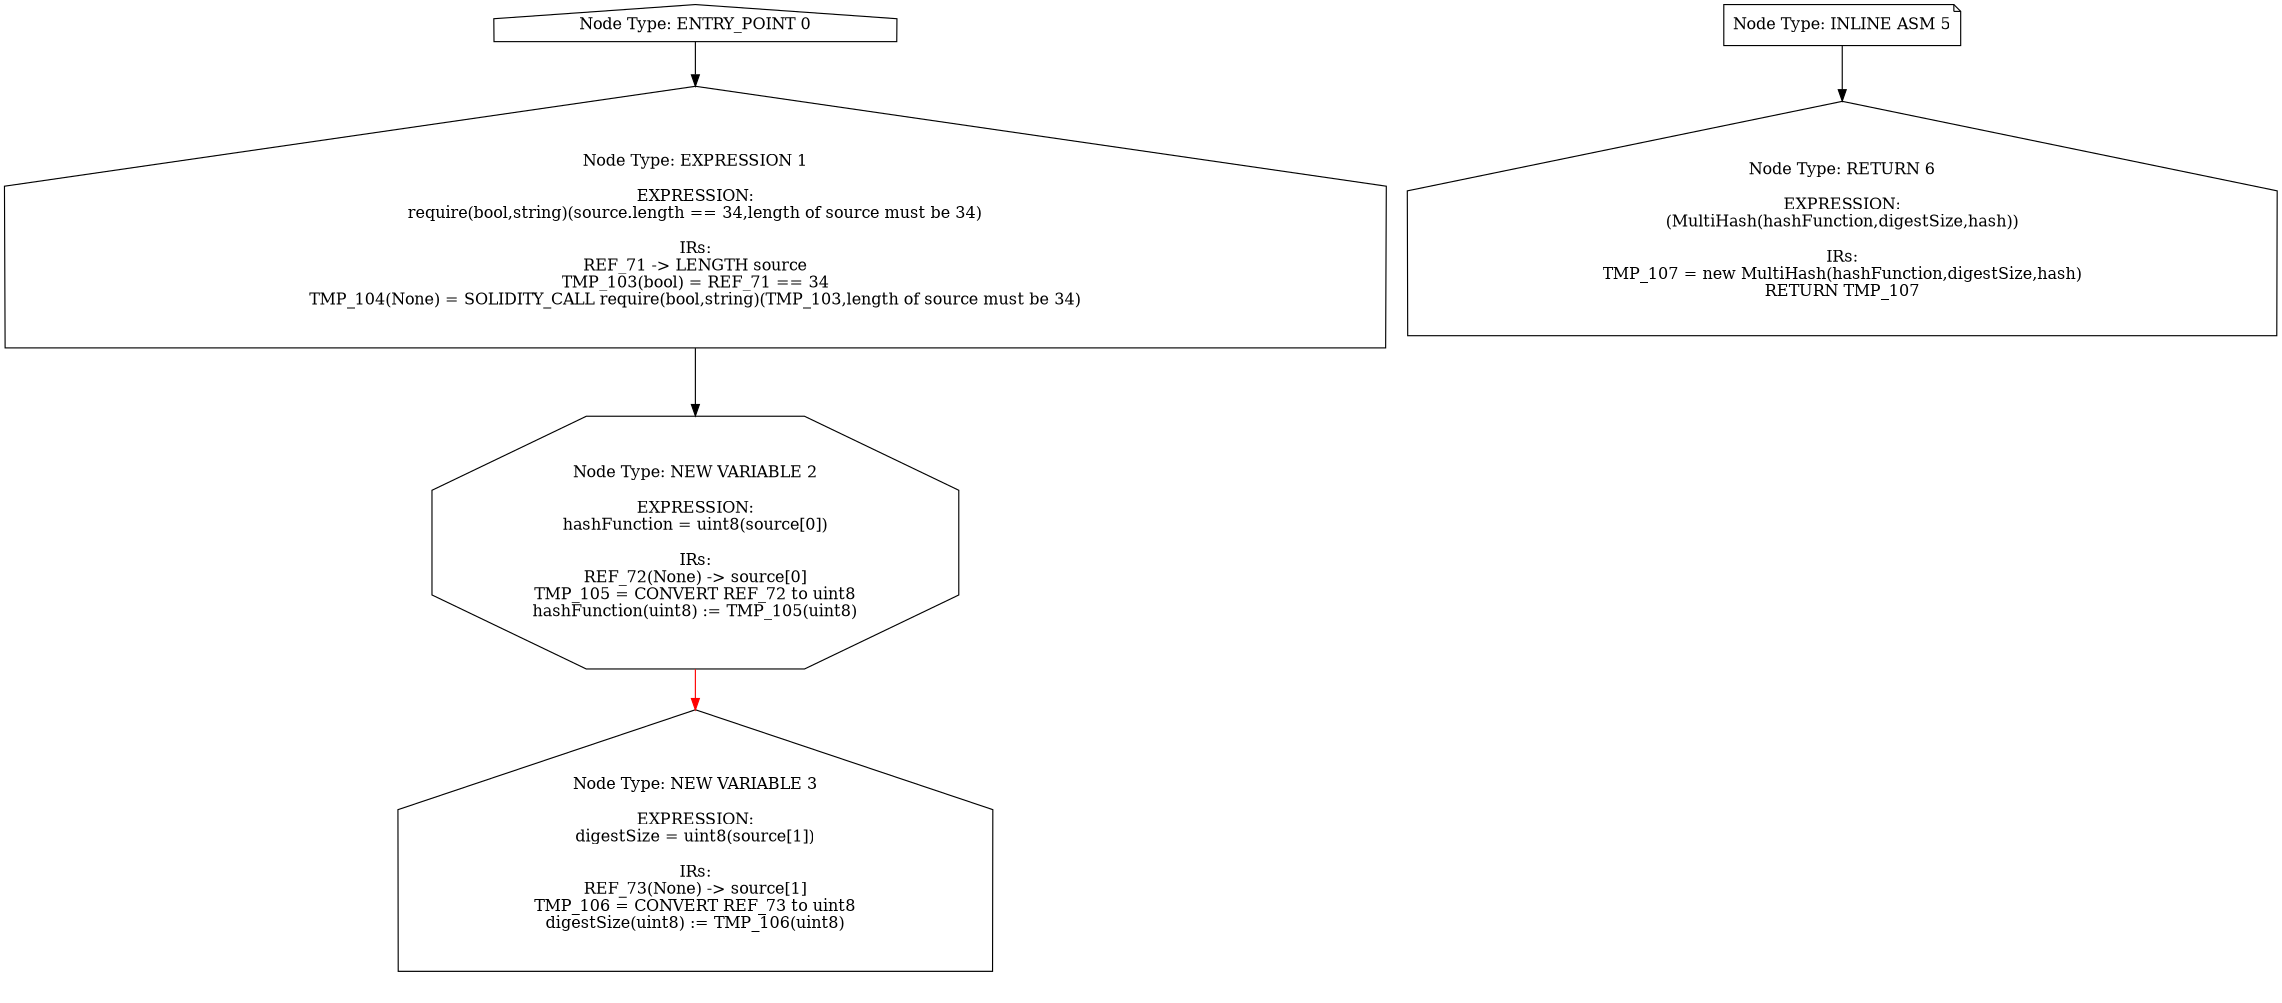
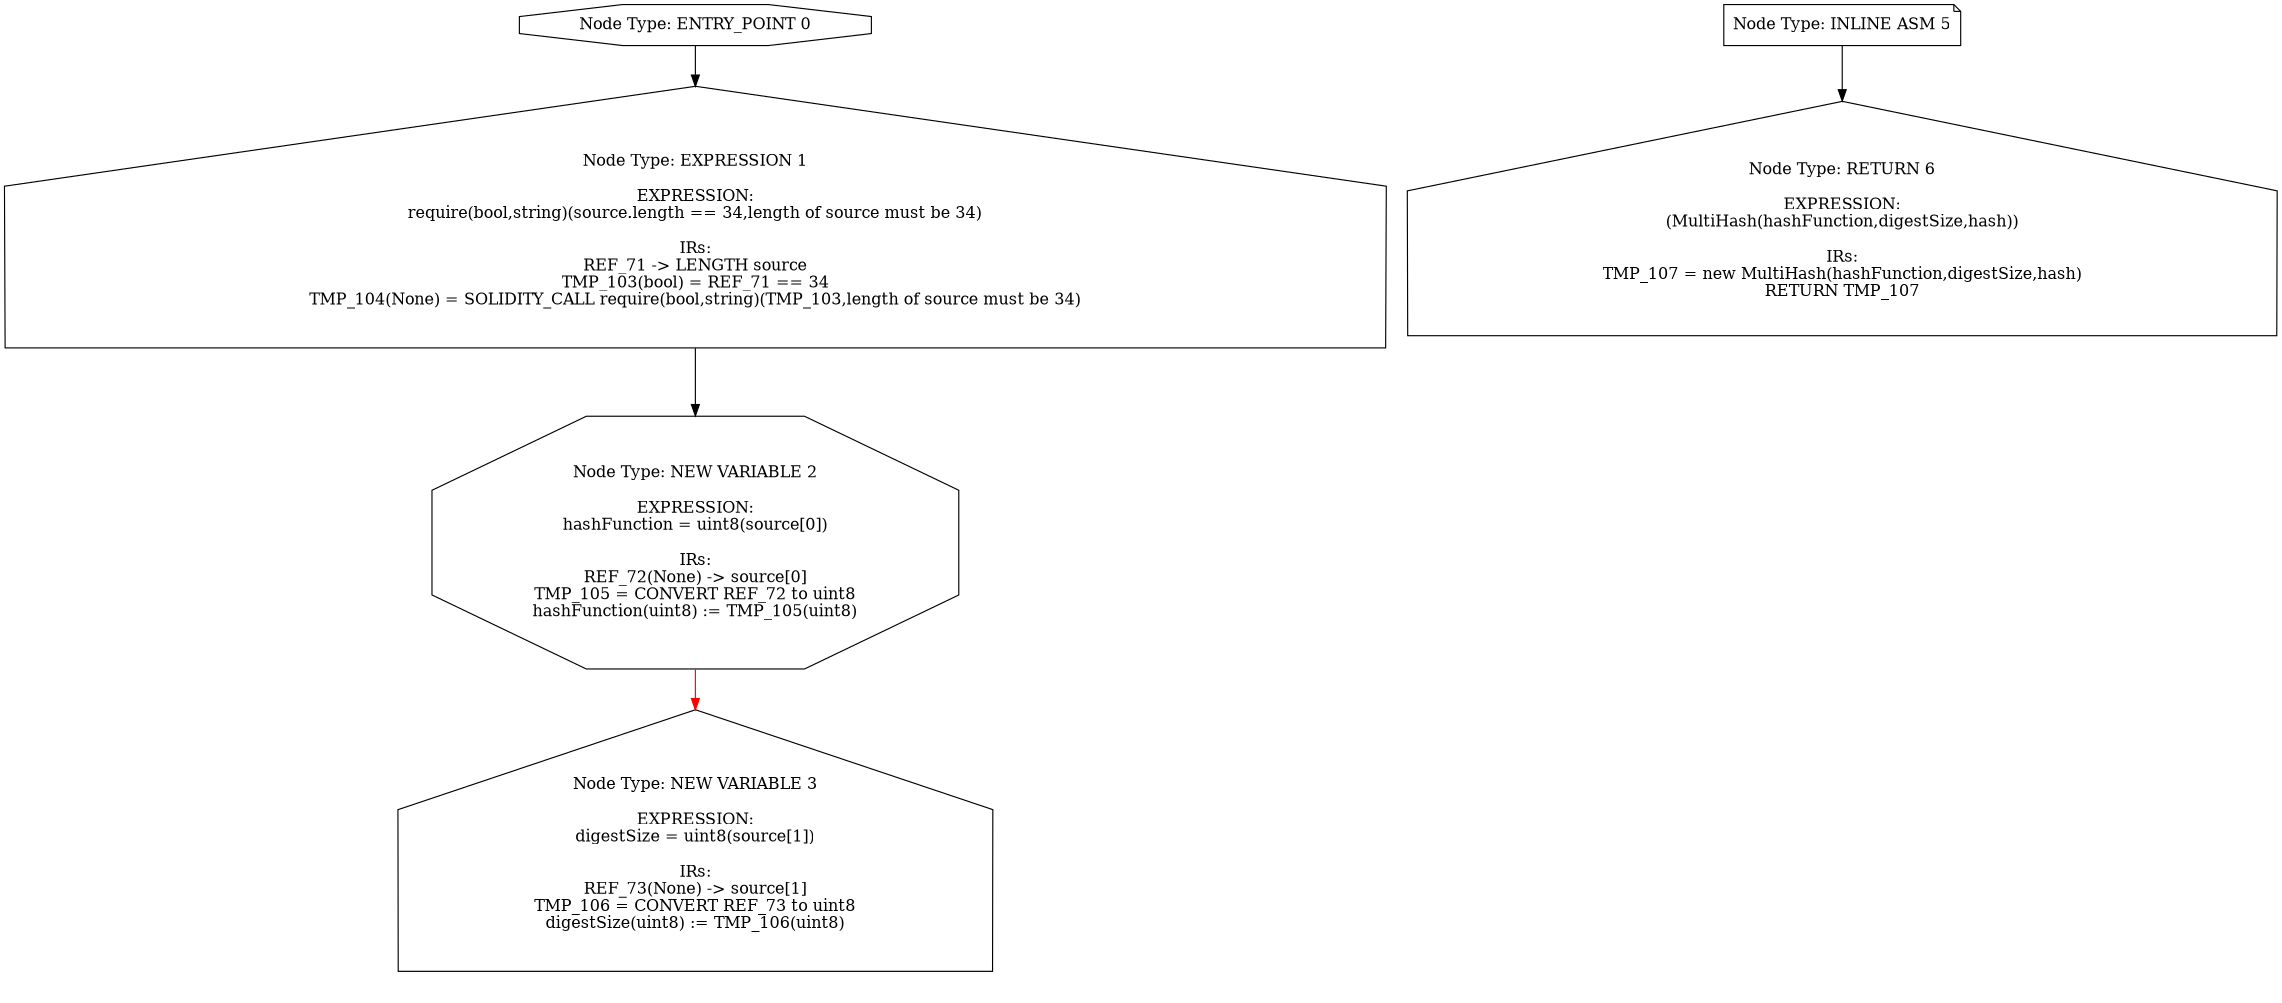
node "Node Type: ENTRY_POINT 0": shape house -> octagon
